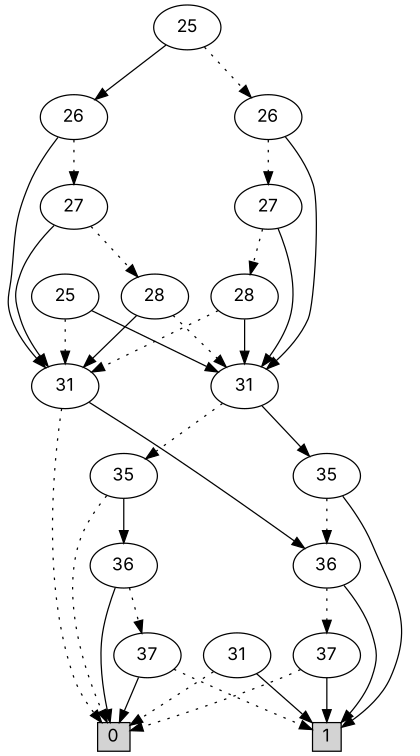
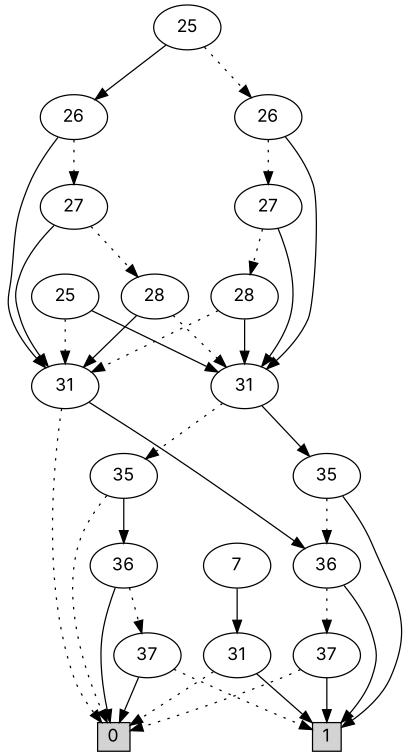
node "7": added
